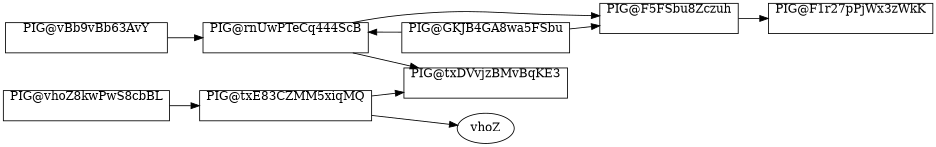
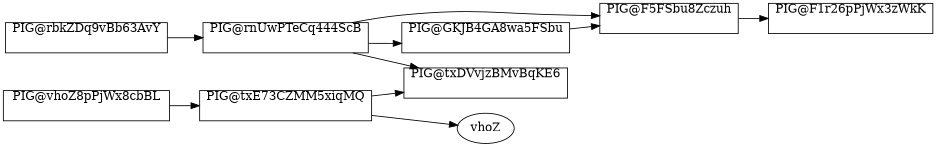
node "PIG@F1r27pPjWx3zWkK": label "PIG@F1r27pPjWx3zWkK" -> "PIG@F1r26pPjWx3zWkK"
edge "PIG@GKJB4GA8wa5FSbu" -> "PIG@rnUwPTeCq444ScB": reversed
node "PIG@vBb9vBb63AvY": label "PIG@vBb9vBb63AvY" -> "PIG@rbkZDq9vBb63AvY"
node "PIG@txDVvjzBMvBqKE3": label "PIG@txDVvjzBMvBqKE3" -> "PIG@txDVvjzBMvBqKE6"
node "PIG@vhoZ8kwPwS8cbBL": label "PIG@vhoZ8kwPwS8cbBL" -> "PIG@vhoZ8pPjWx8cbBL"
node "PIG@txE83CZMM5xiqMQ": label "PIG@txE83CZMM5xiqMQ" -> "PIG@txE73CZMM5xiqMQ"
